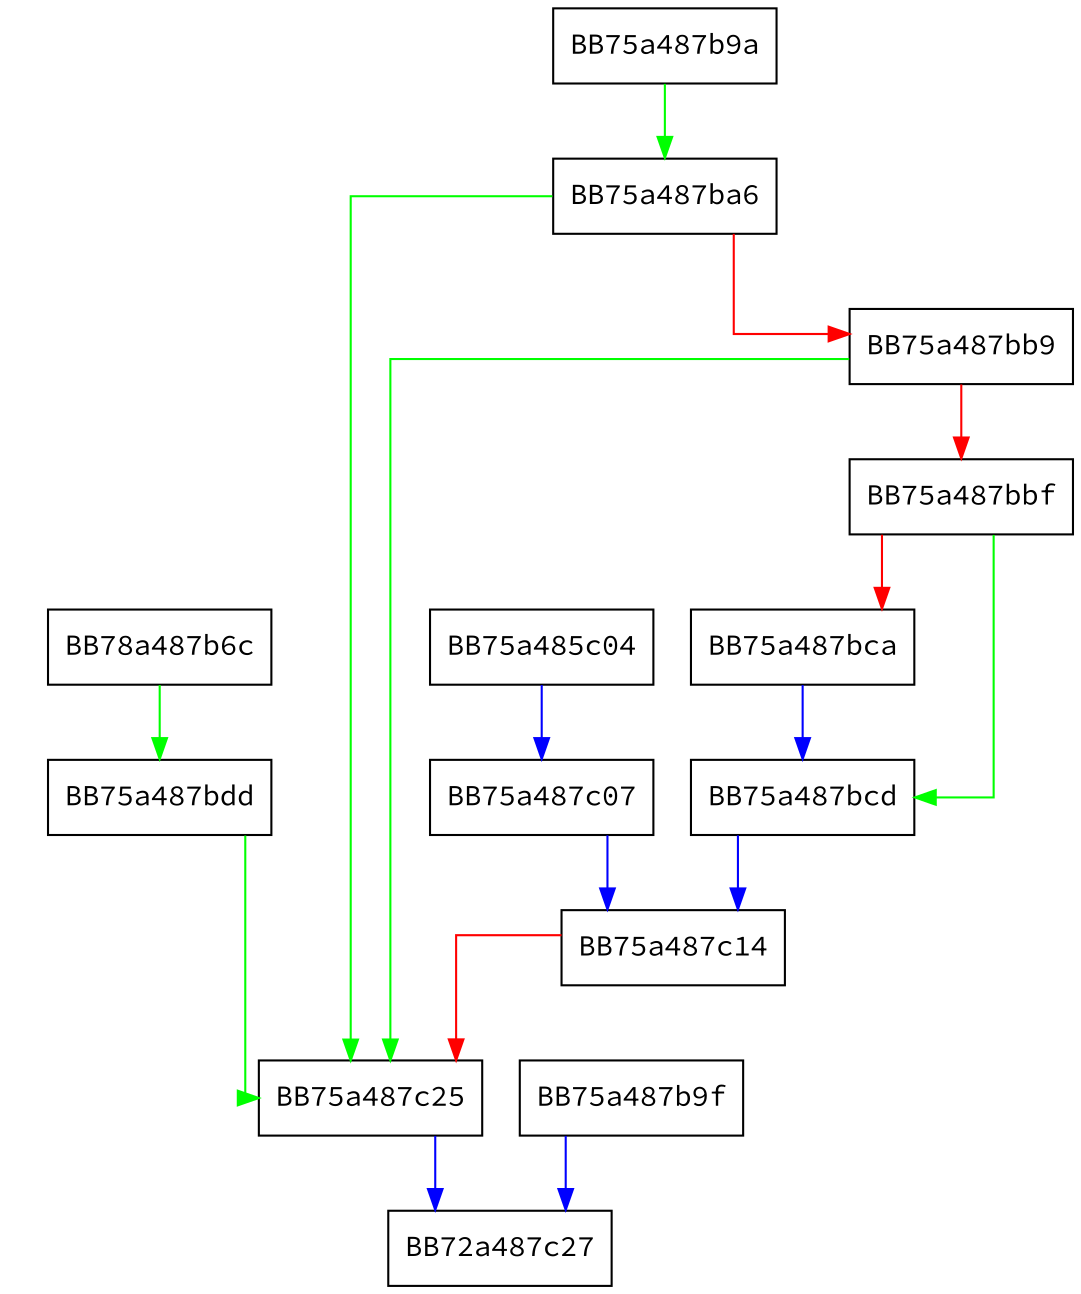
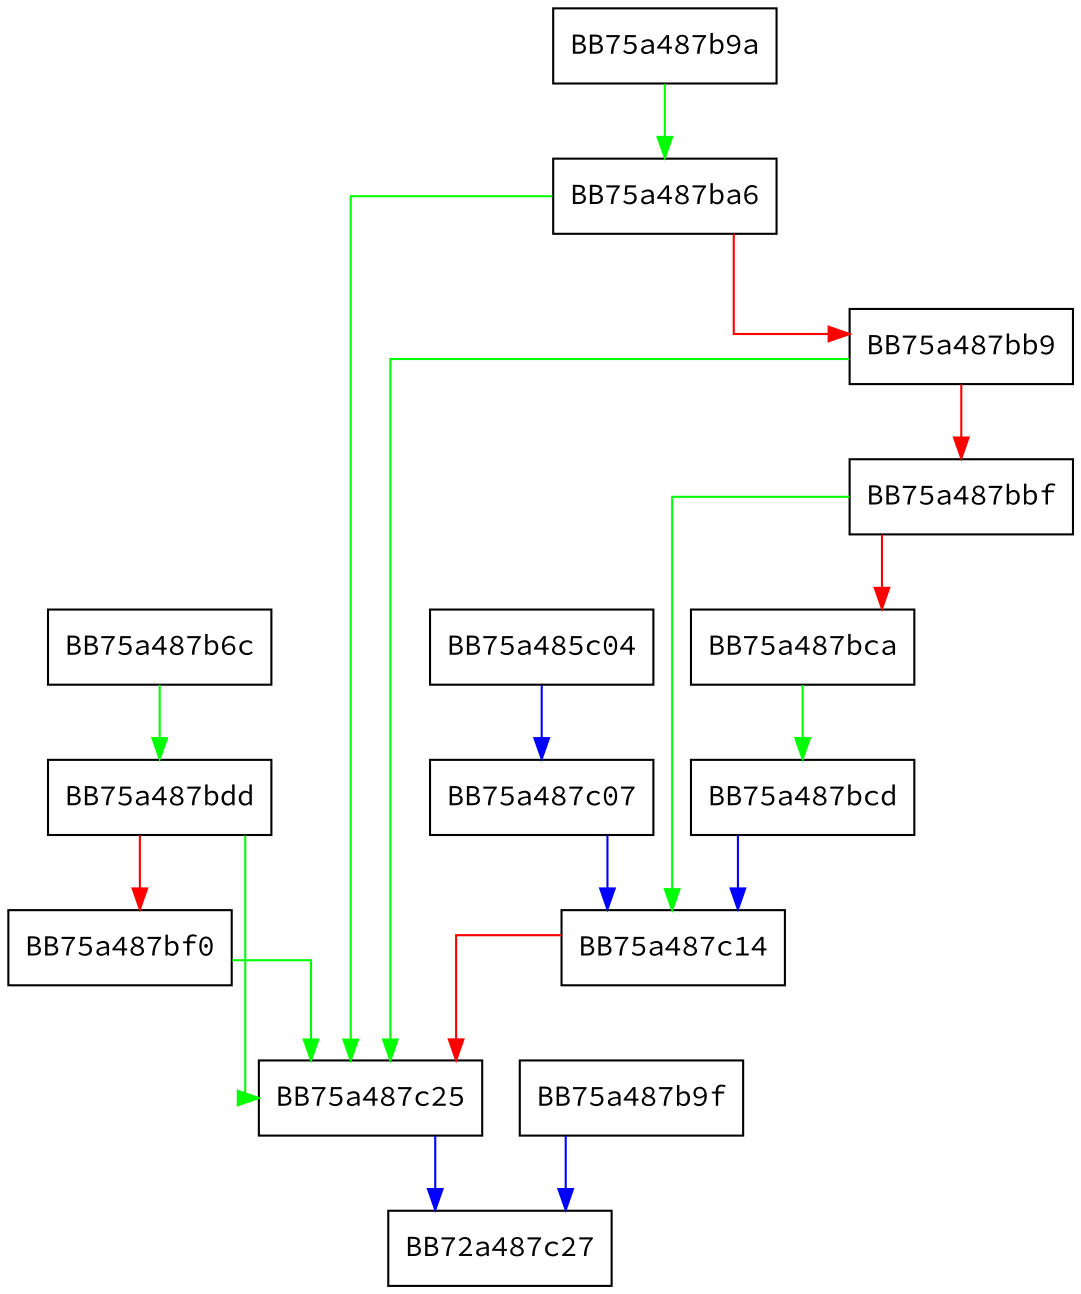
node "BB78a487b6c": label "BB78a487b6c" -> "BB75a487b6c"
edge "BB75a487bbf" -> "BB75a487bcd": now "BB75a487bbf" -> "BB75a487c14"
edge "BB75a487bca" -> "BB75a487bcd": color blue -> green
node "BB75a487bf0": added
